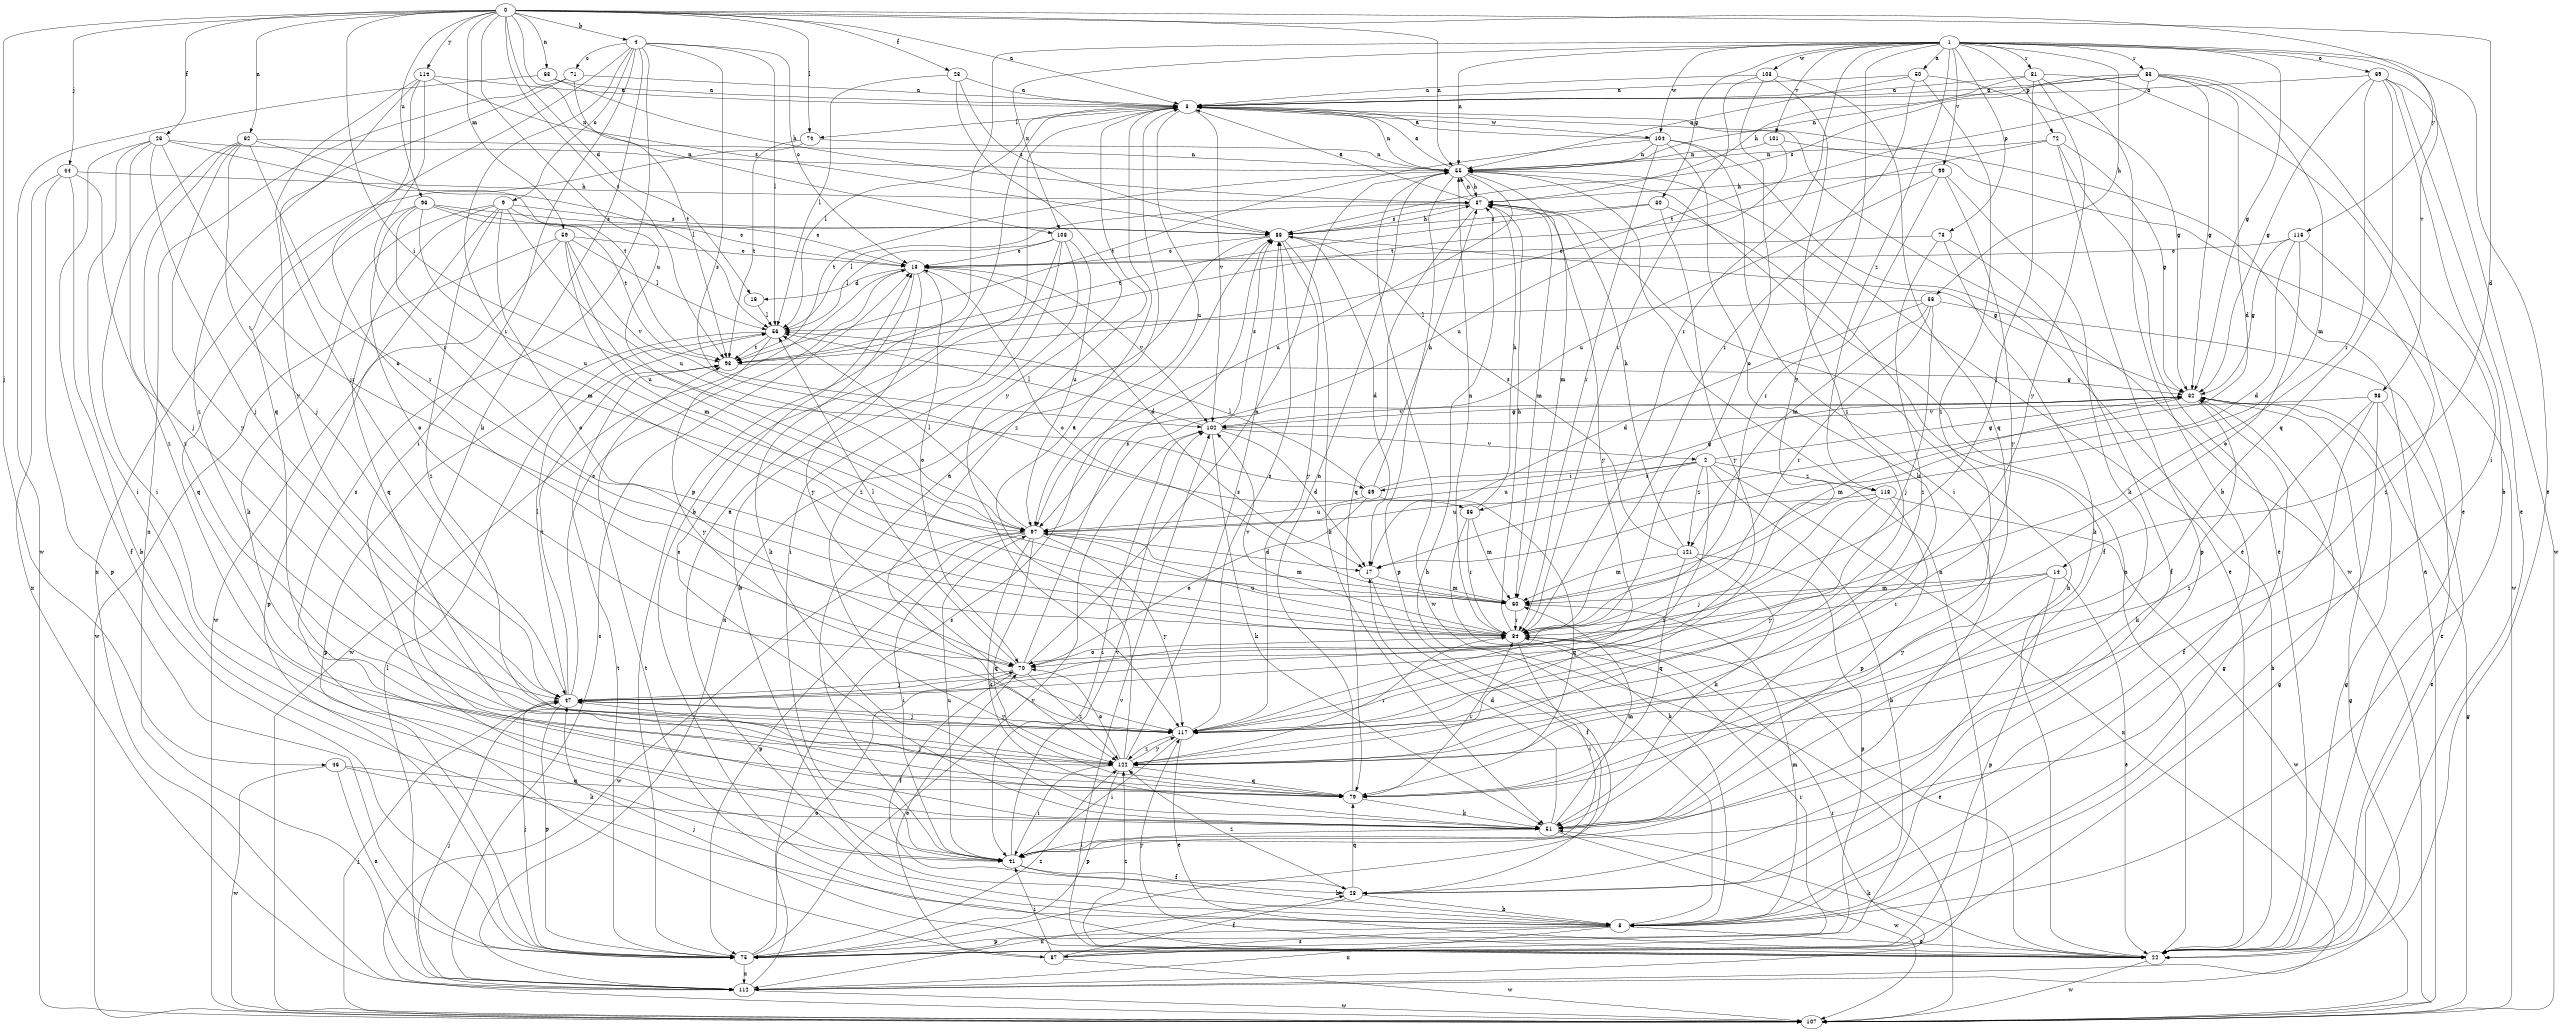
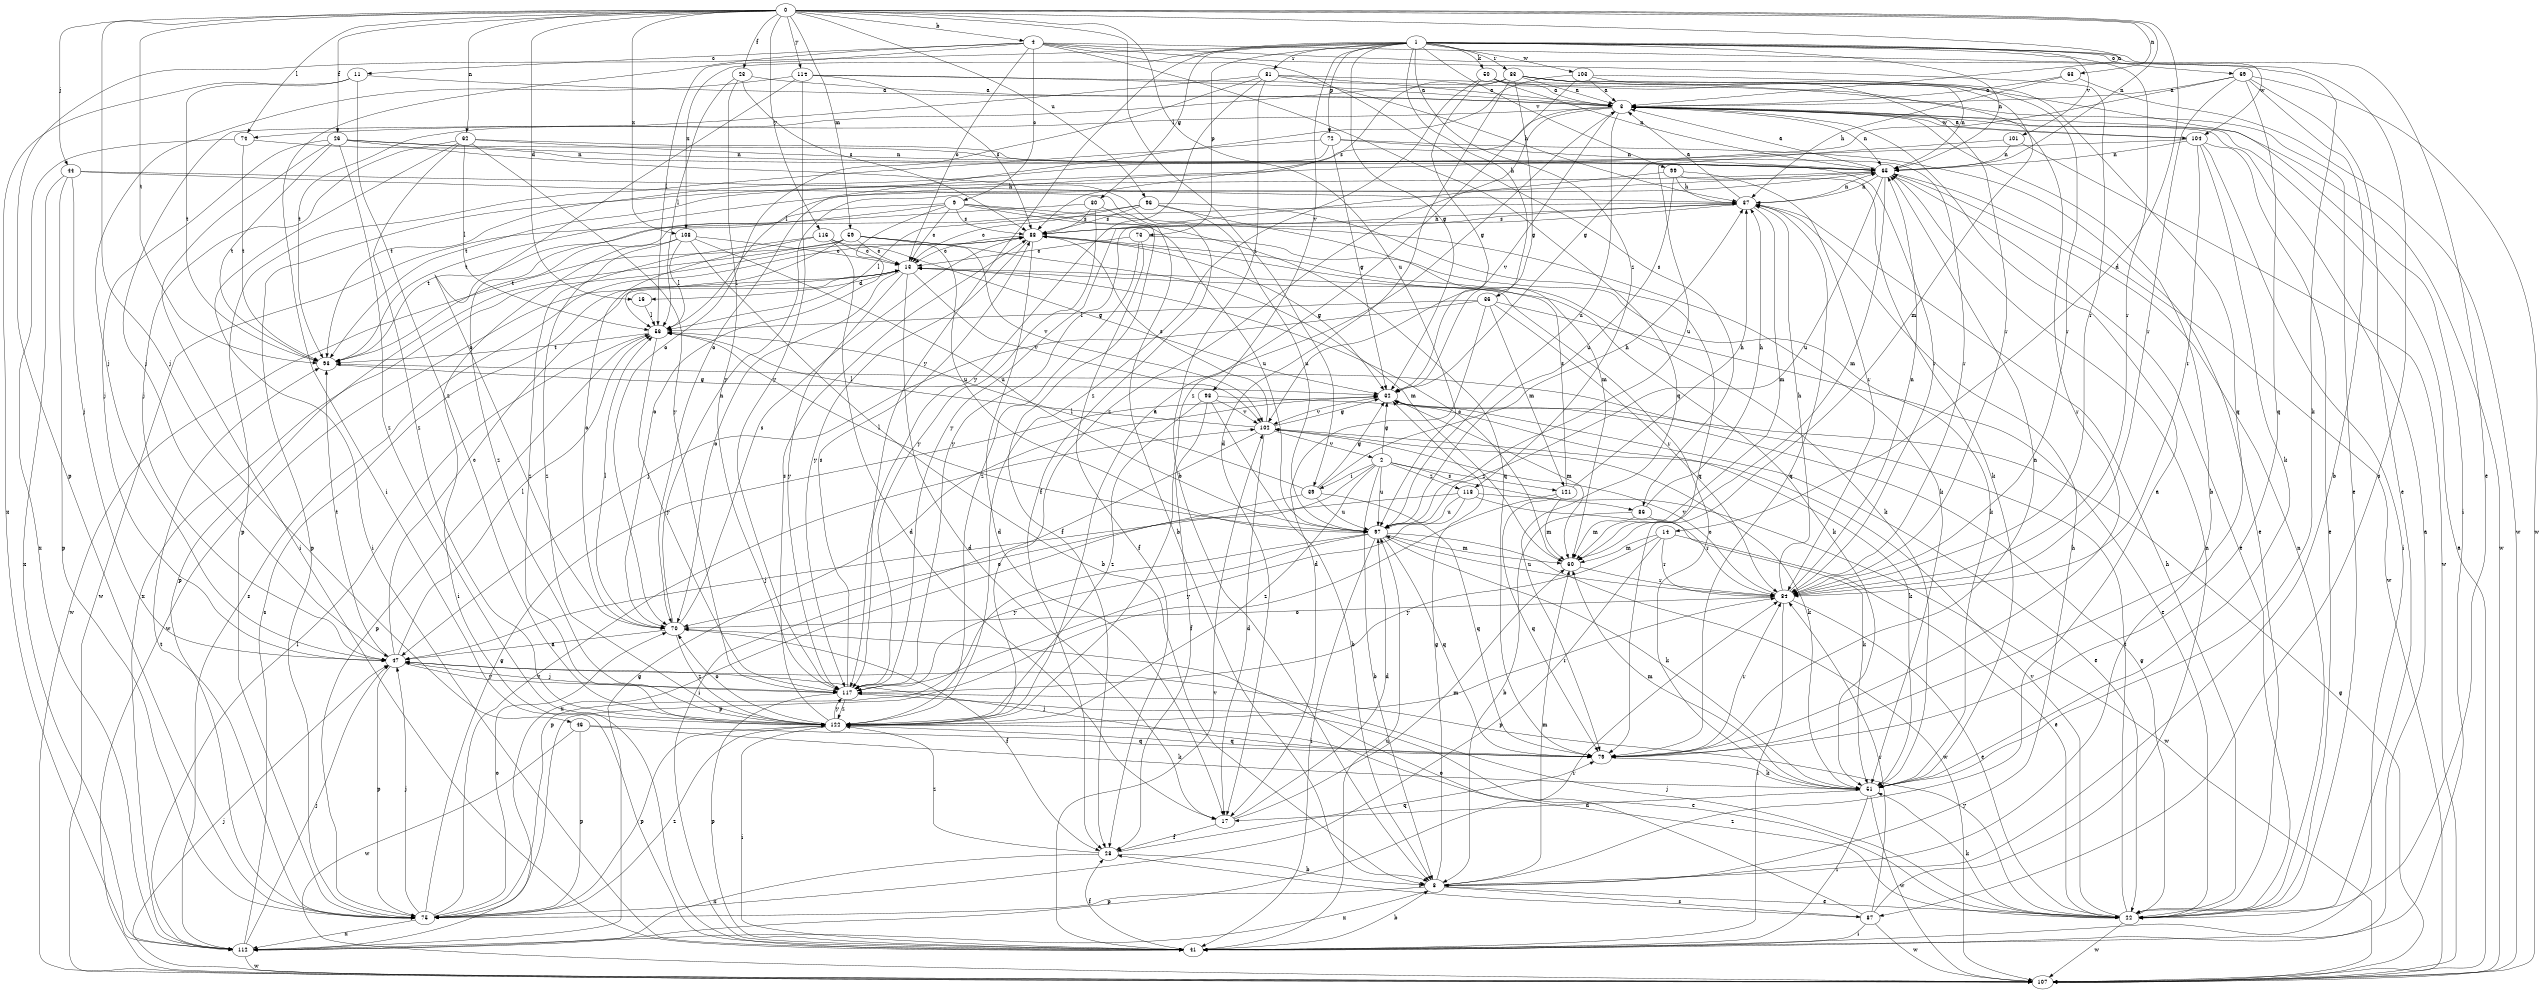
edge "1" -> "50": label "a" -> "k"
node "71": label "71" -> "11"
node "55": label "55" -> "65"
edge "50" -> "84": now "50" -> "79"
edge "97" -> "17": reversed
edge "96" -> "70": now "81" -> "70"
edge "118" -> "51": label "p" -> "k"
edge "26" -> "75": now "26" -> "28"
edge "70" -> "47": label "j" -> "a"
edge "121" -> "51": removed, label "k"
edge "117" -> "41": label "i" -> "p"
edge "46" -> "75": label "a" -> "p"
